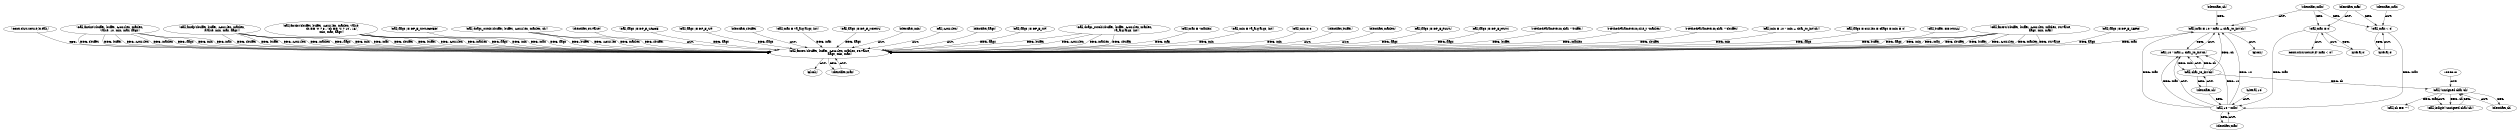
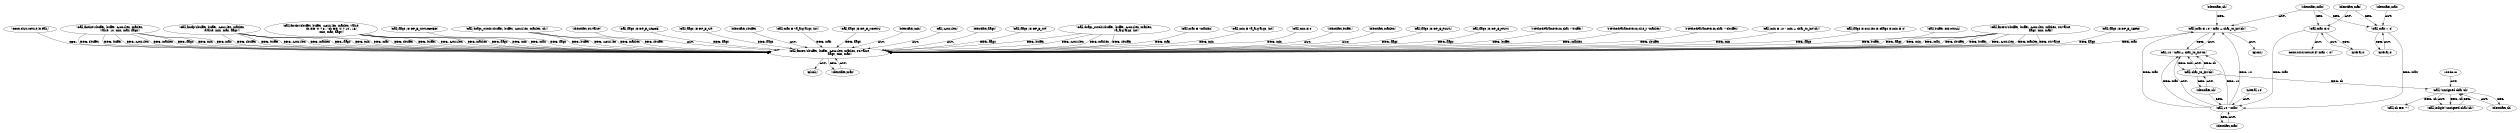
edge "(Call,char_to_int(ch))" -> "(Call,max = 10 * max + char_to_int(ch))": removed, label "DDG: ch"
edge "(Call,(unsigned char)ch)" -> "(Call,ch == '*')": label "DDG: max" -> "DDG: ch"
